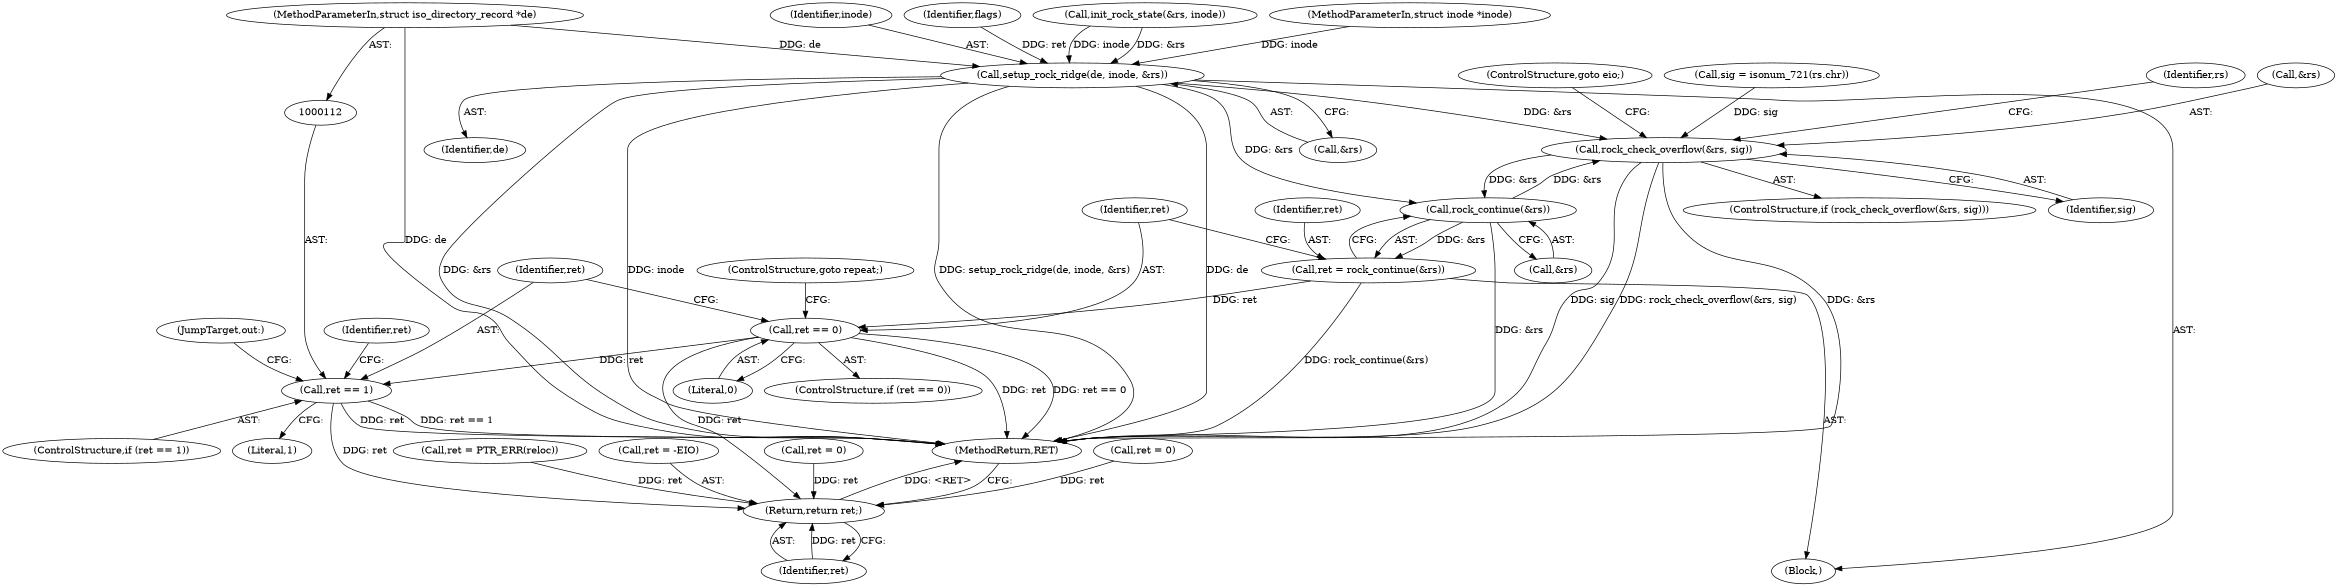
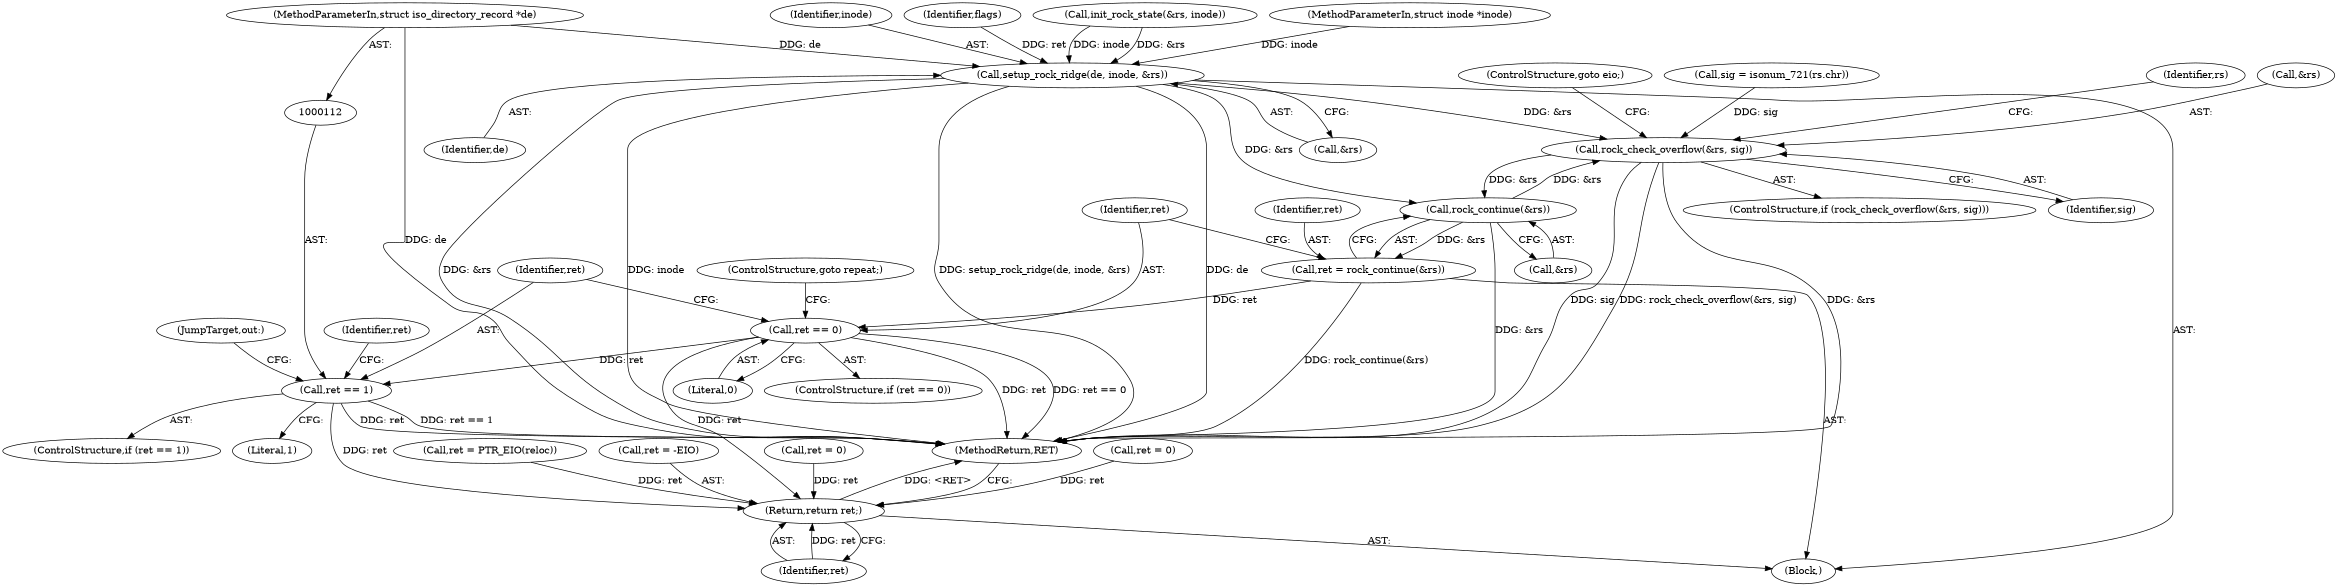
edge "(Call,setup_rock_ridge(de, inode, &rs))" -> "(Identifier,de)": reversed
edge "(ControlStructure,if (ret == 1))" -> "(Call,ret == 1)": reversed
node "(Call,ret = PTR_ERR(reloc))": label "(Call,ret = PTR_ERR(reloc))" -> "(Call,ret = PTR_EIO(reloc))"
edge "(Return,return ret;)" -> "(Block,)": added, label "AST:"
